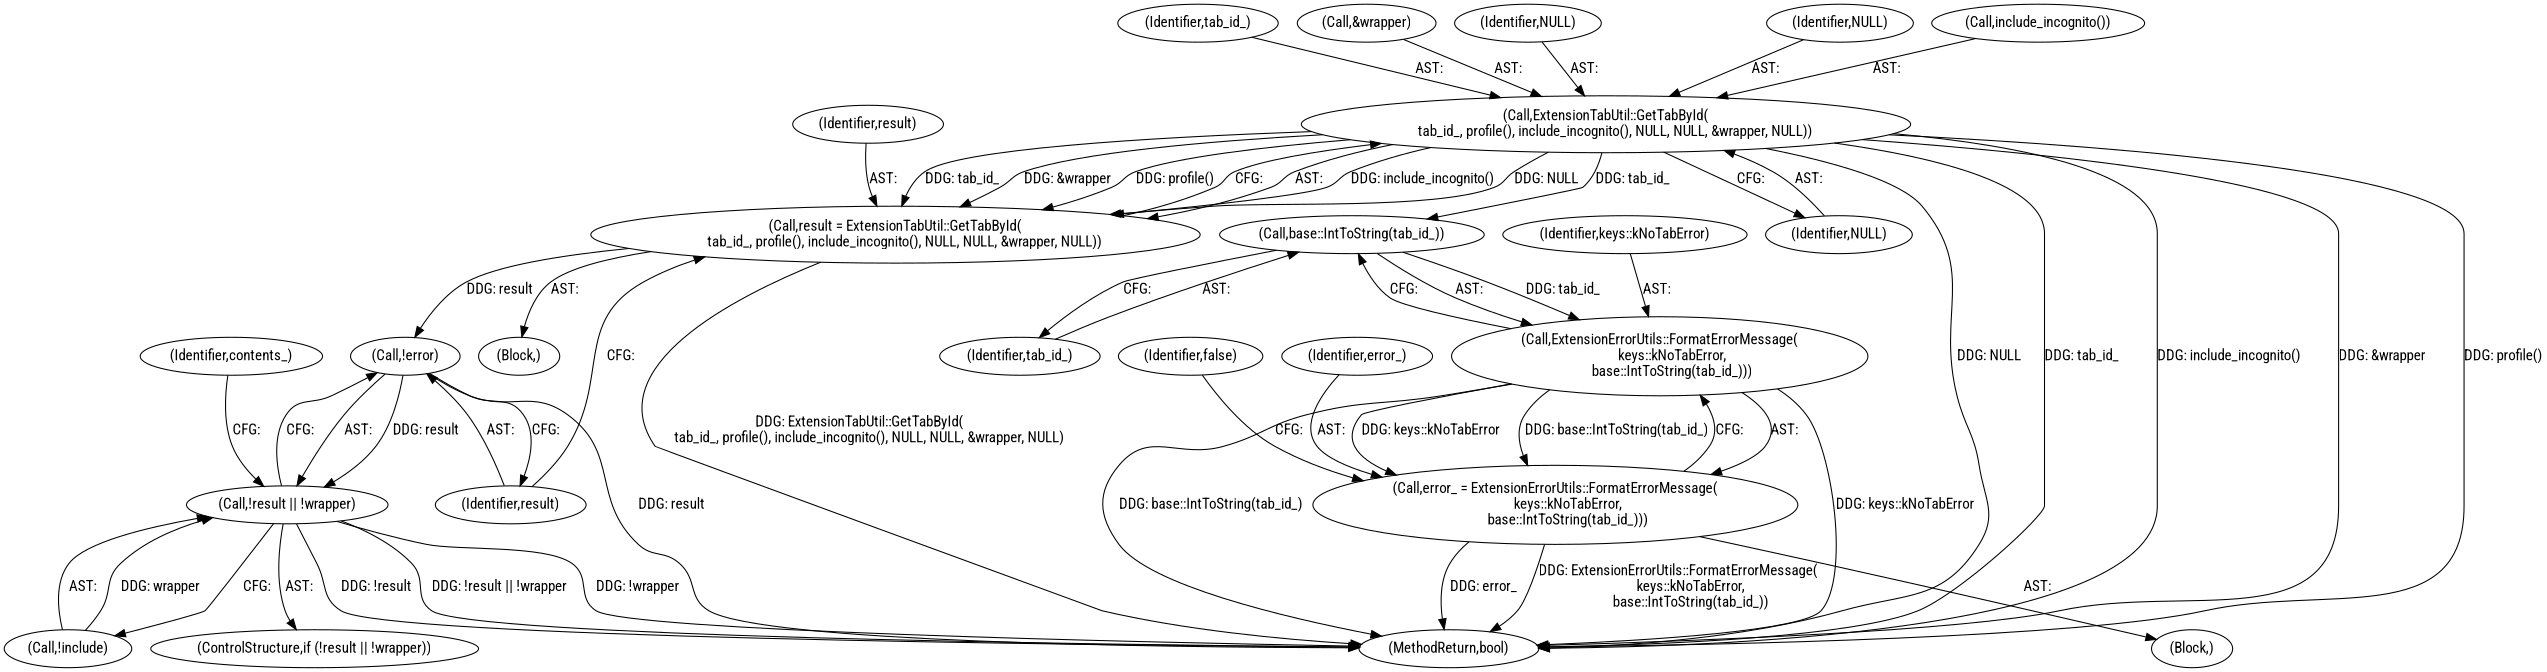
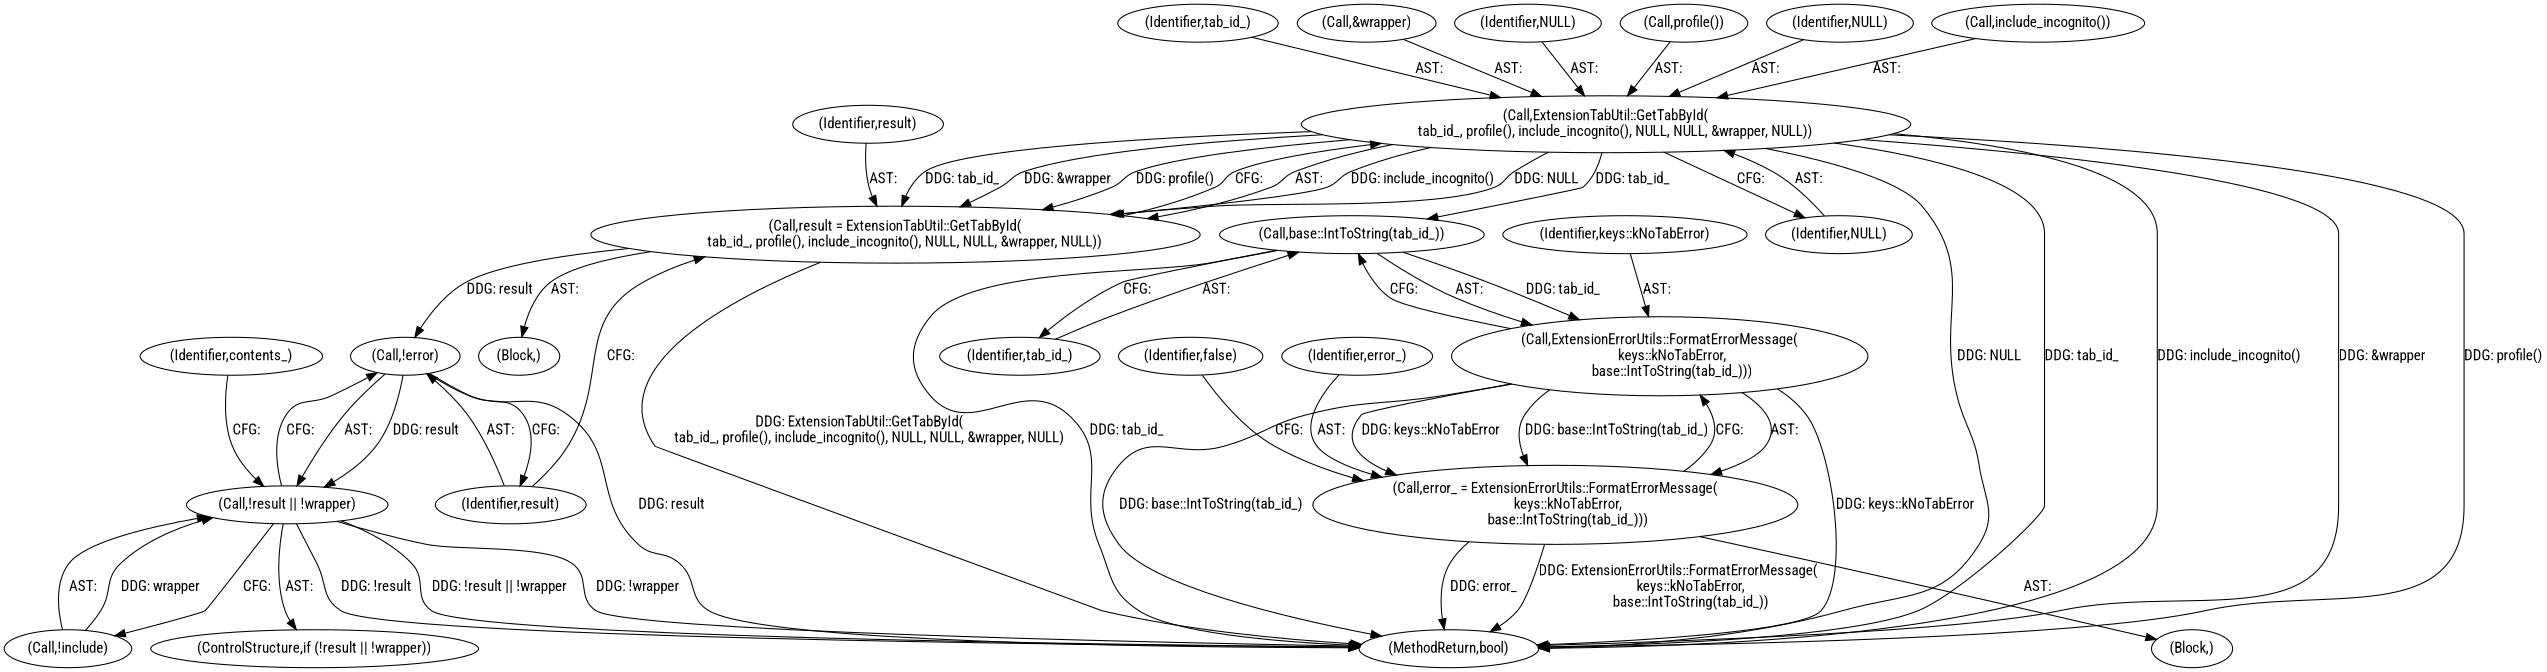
node "(Call,profile())": added
edge "(Call,base::IntToString(tab_id_))" -> "(MethodReturn,bool)": added, label "DDG: tab_id_"
